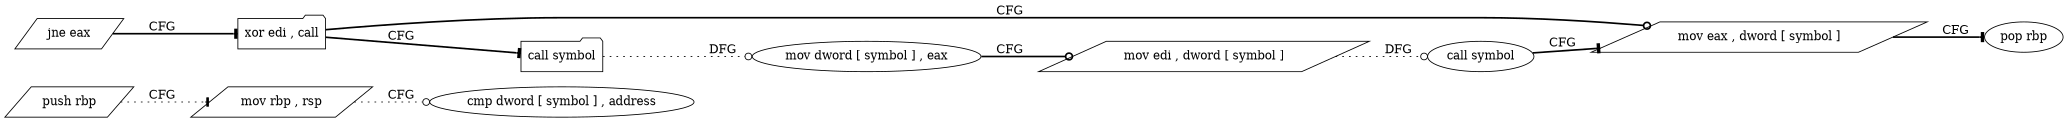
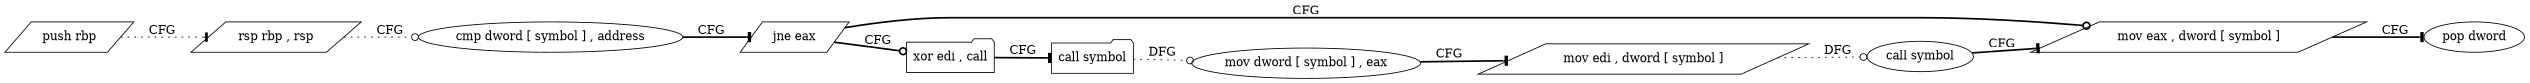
edge "xor edi , call" -> "mov eax , dword [ symbol ]": now "jne eax" -> "mov eax , dword [ symbol ]"
edge "jne eax" -> "xor edi , call": arrowhead tee -> odot
edge "cmp dword [ symbol ] , address" -> "jne eax": added, label "CFG"
node "pop rbp": label "pop rbp" -> "pop dword"
edge "mov dword [ symbol ] , eax" -> "mov edi , dword [ symbol ]": arrowhead odot -> tee
node "mov rbp , rsp": label "mov rbp , rsp" -> "rsp rbp , rsp"
